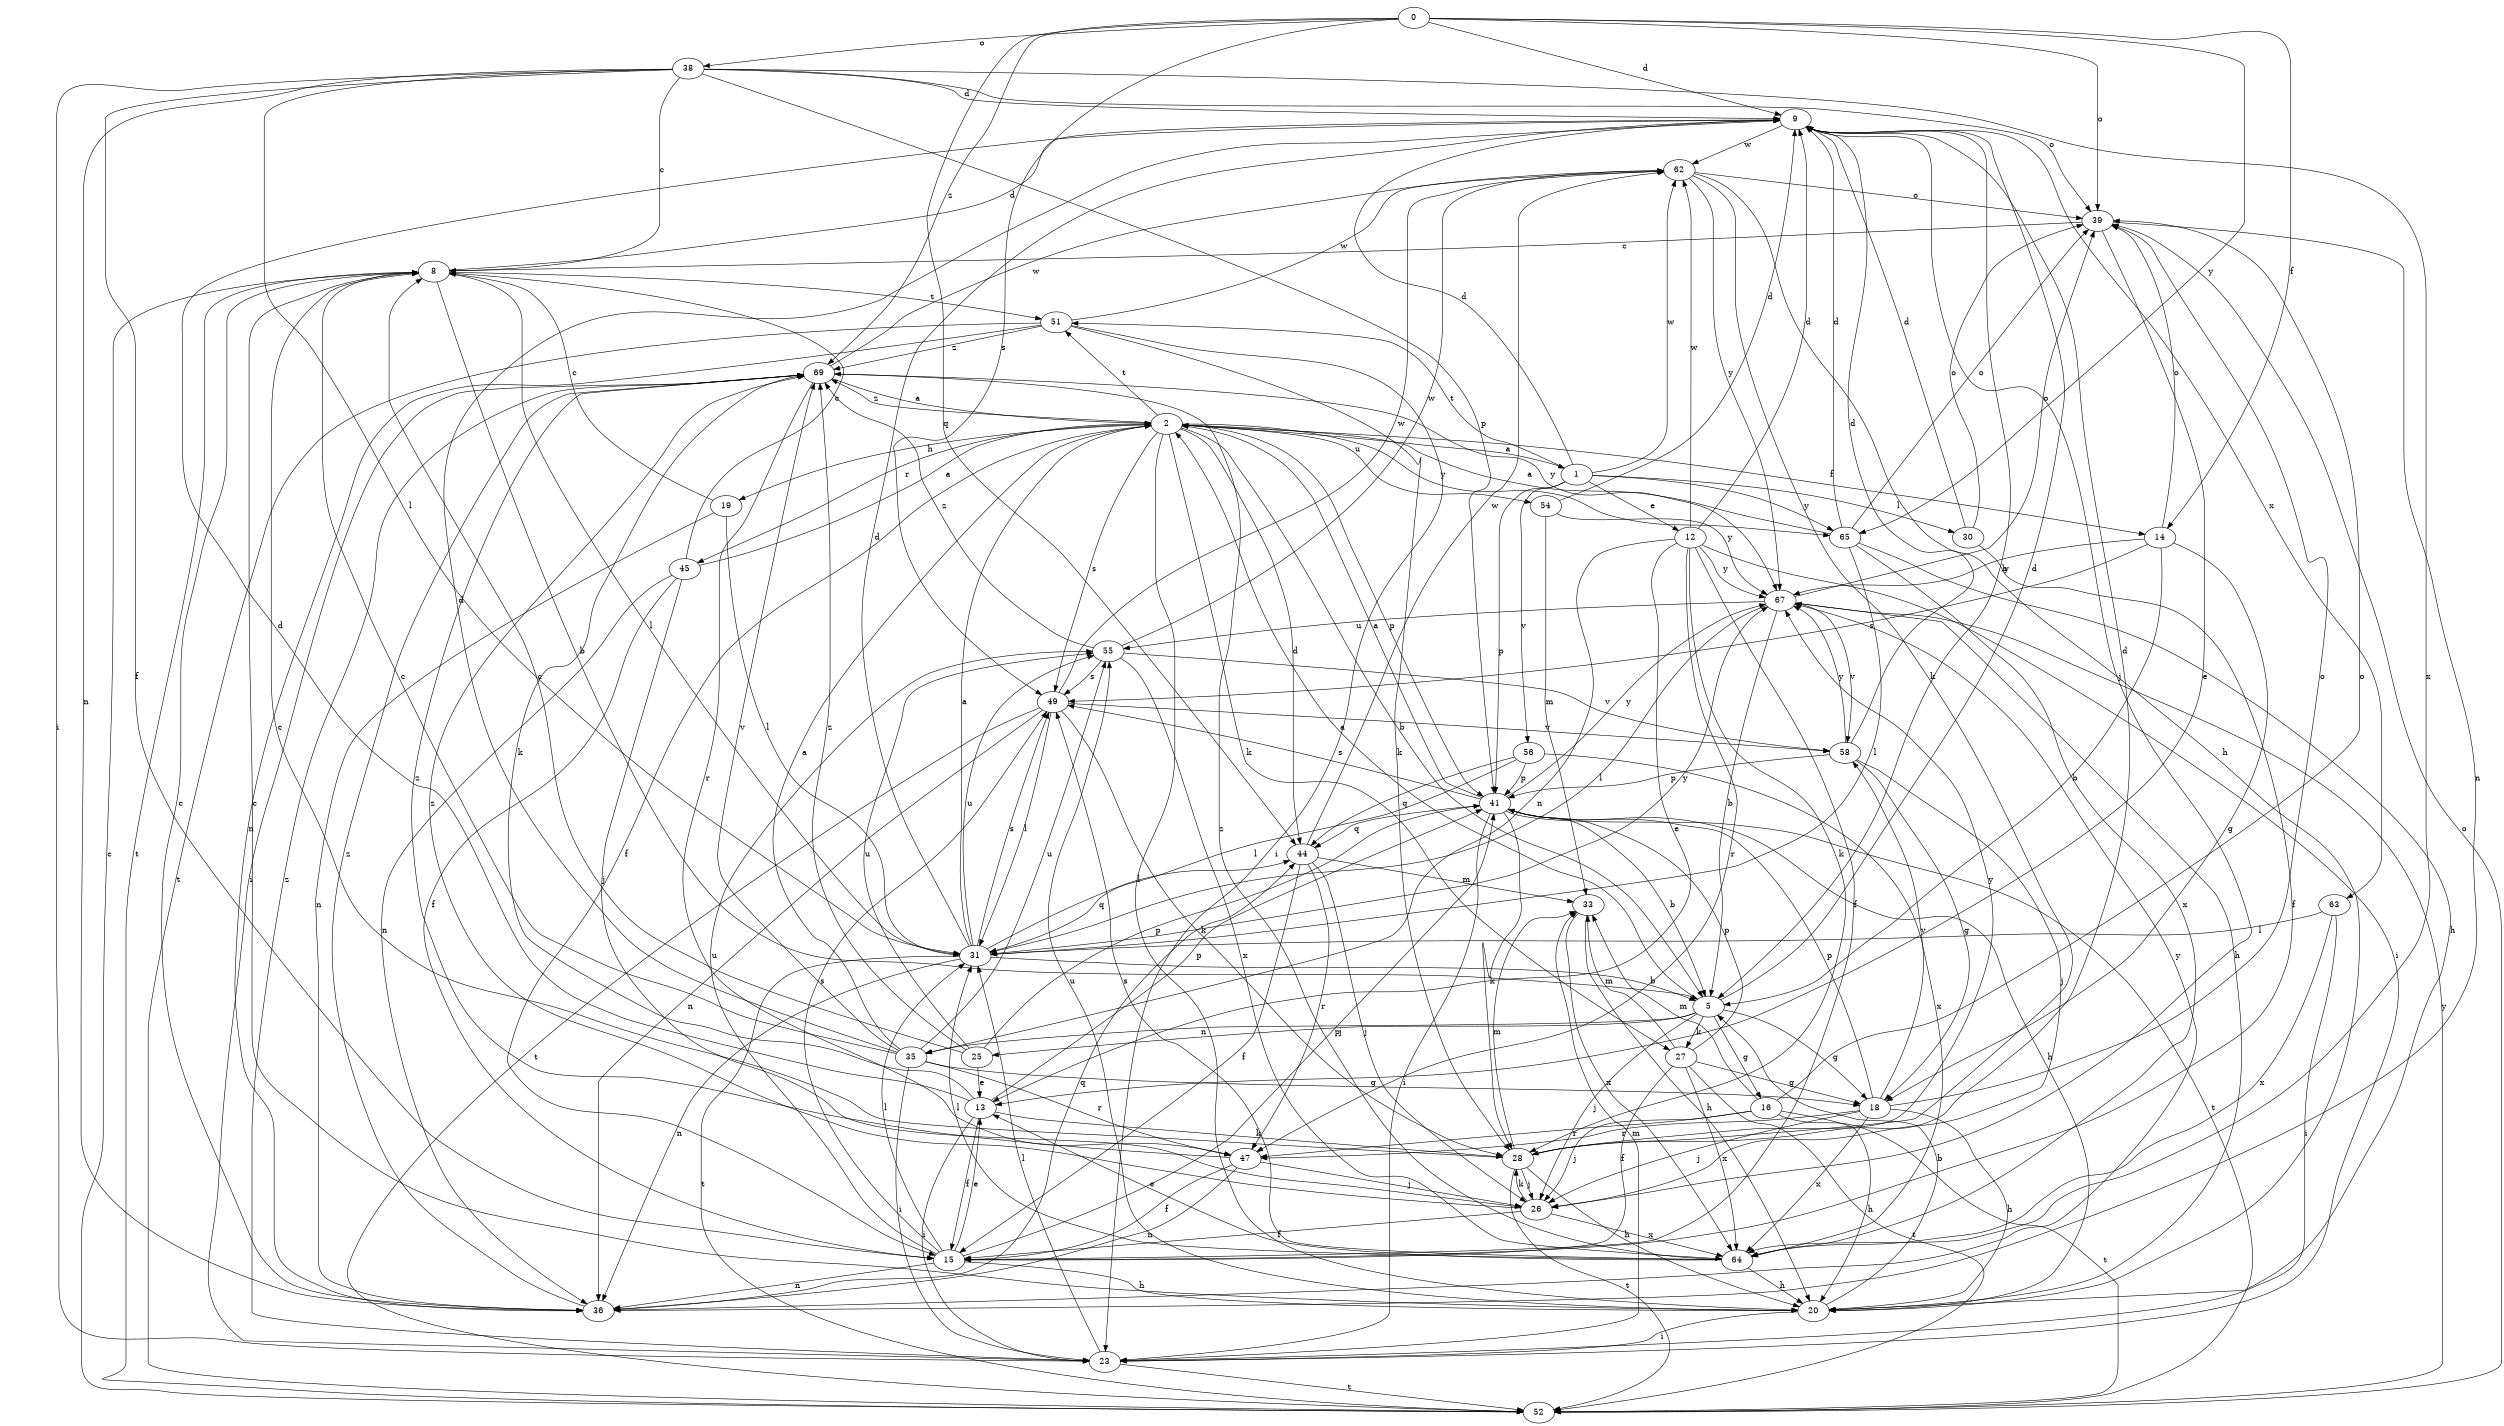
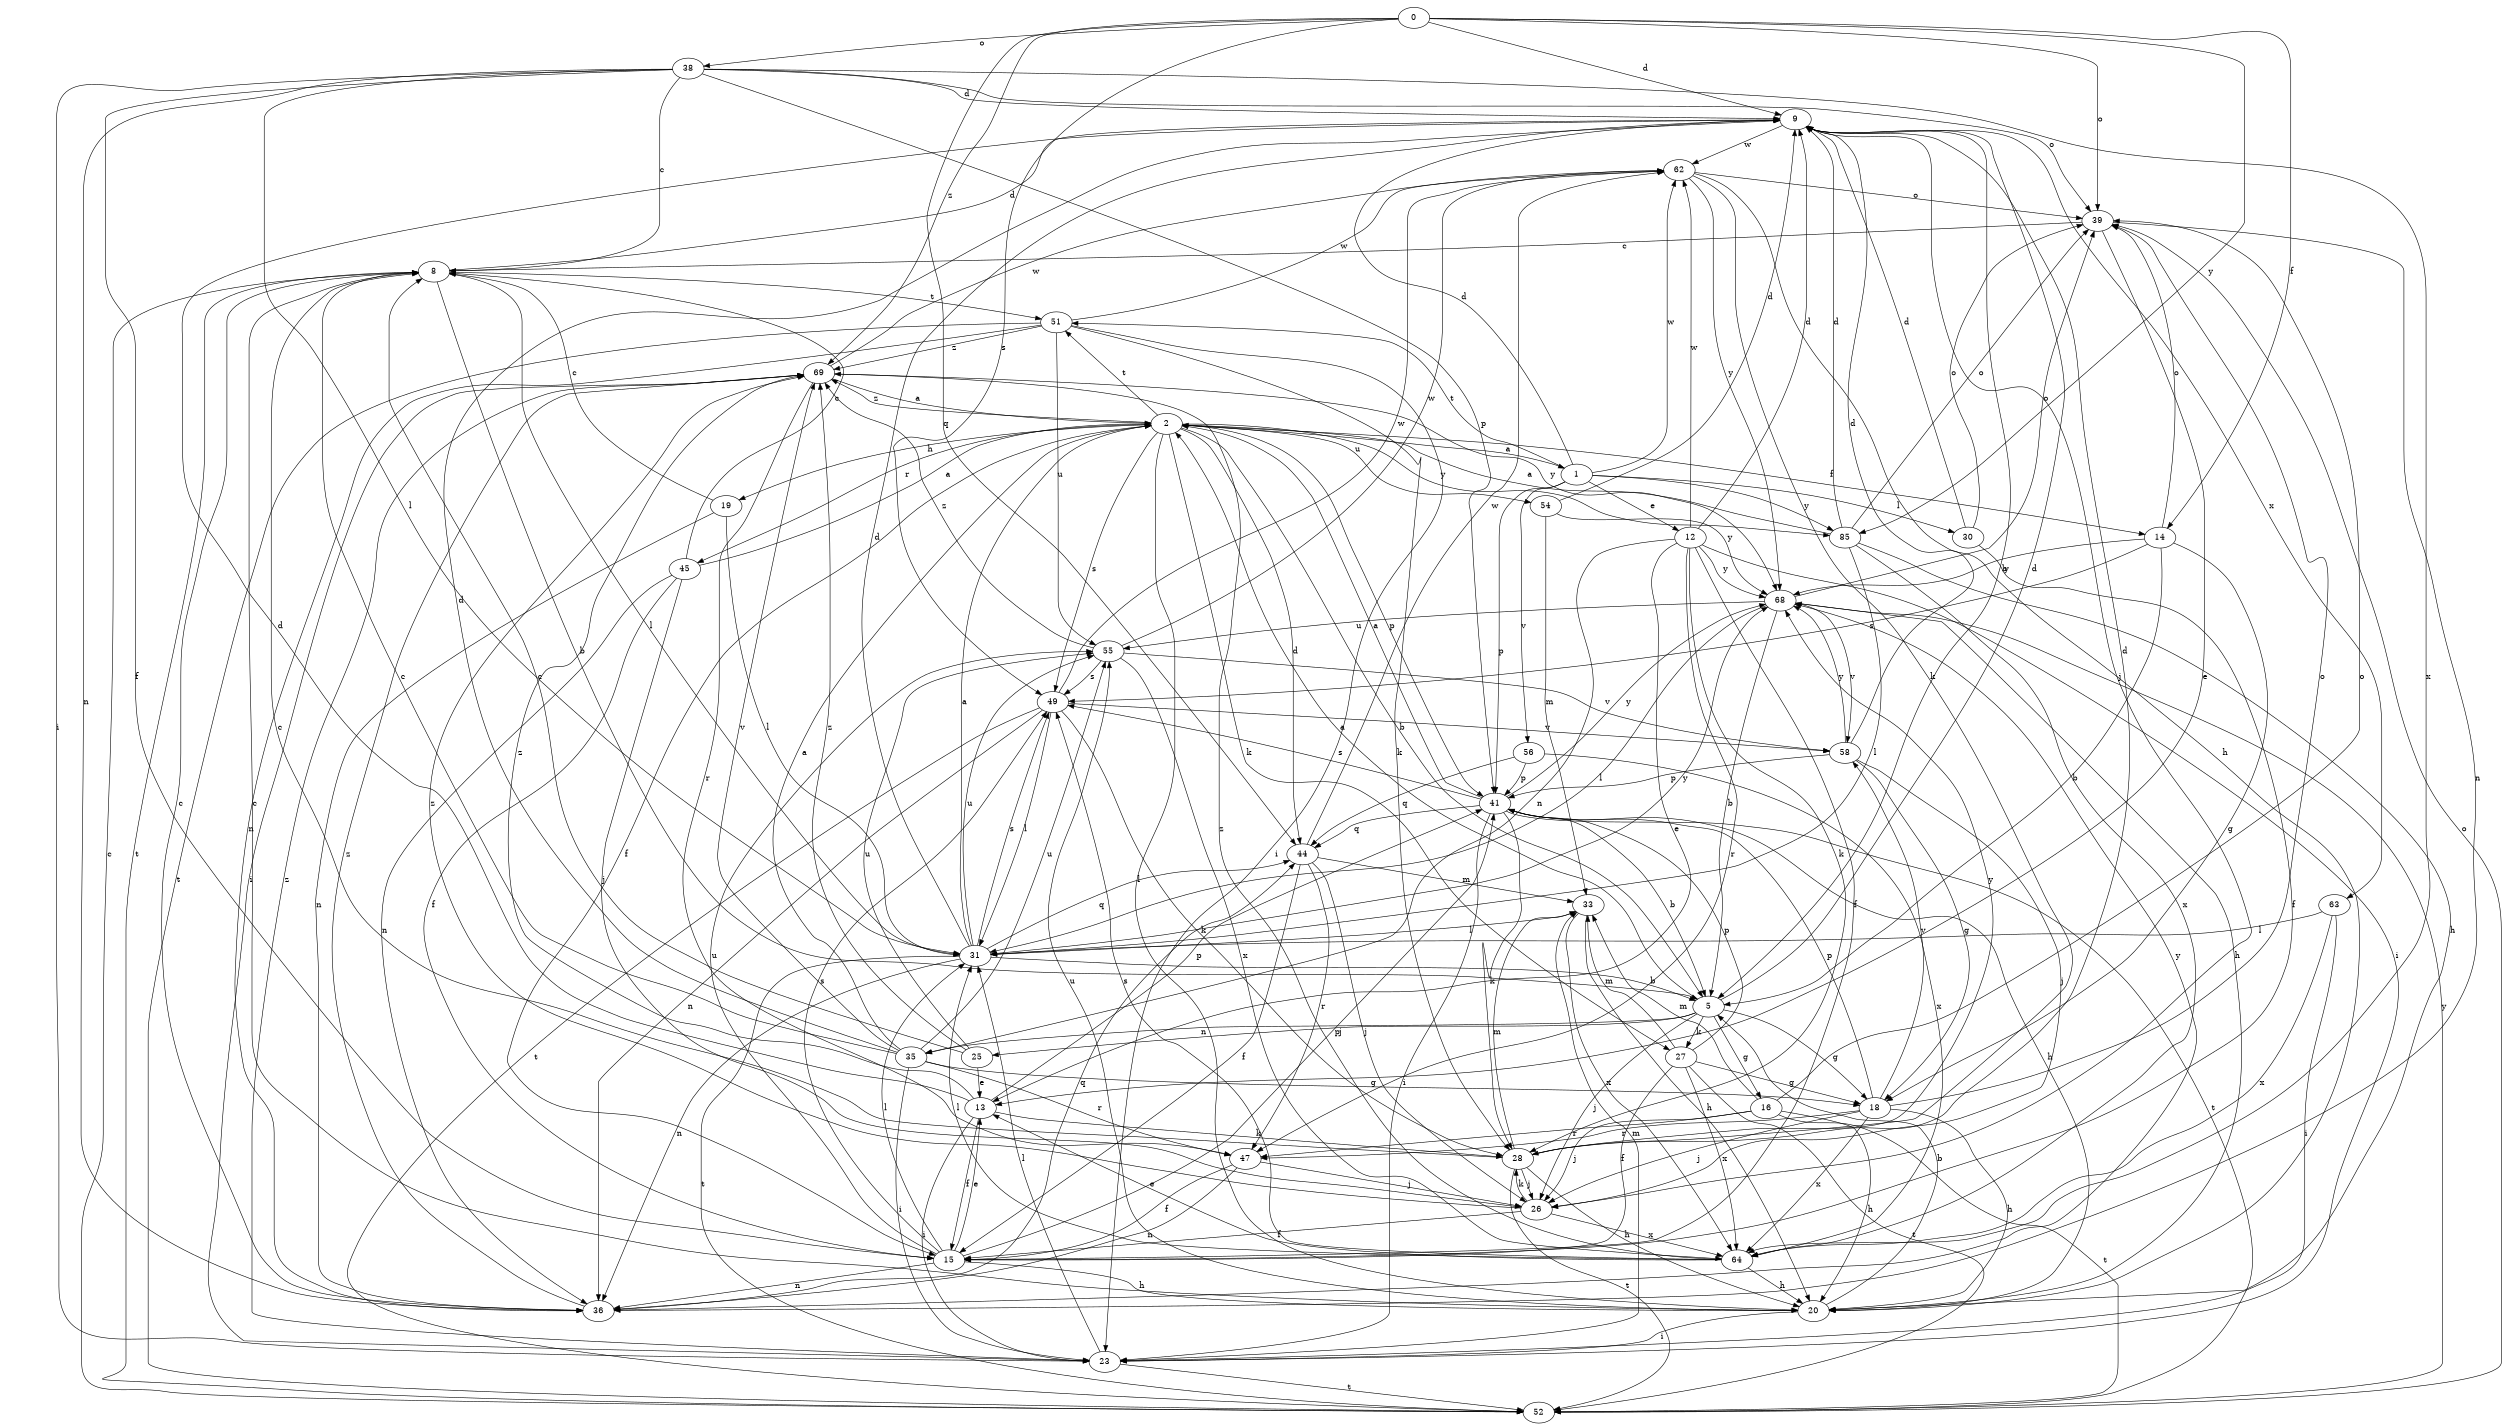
edge "51" -> "55": added, label "u"
node "65": label "65" -> "85"
node "67": label "67" -> "68"
edge "13" -> "69": label "k" -> "z"
edge "56" -> "31": now "33" -> "31"
edge "25" -> "41": removed, label "p"
edge "47" -> "69": removed, label "z"
